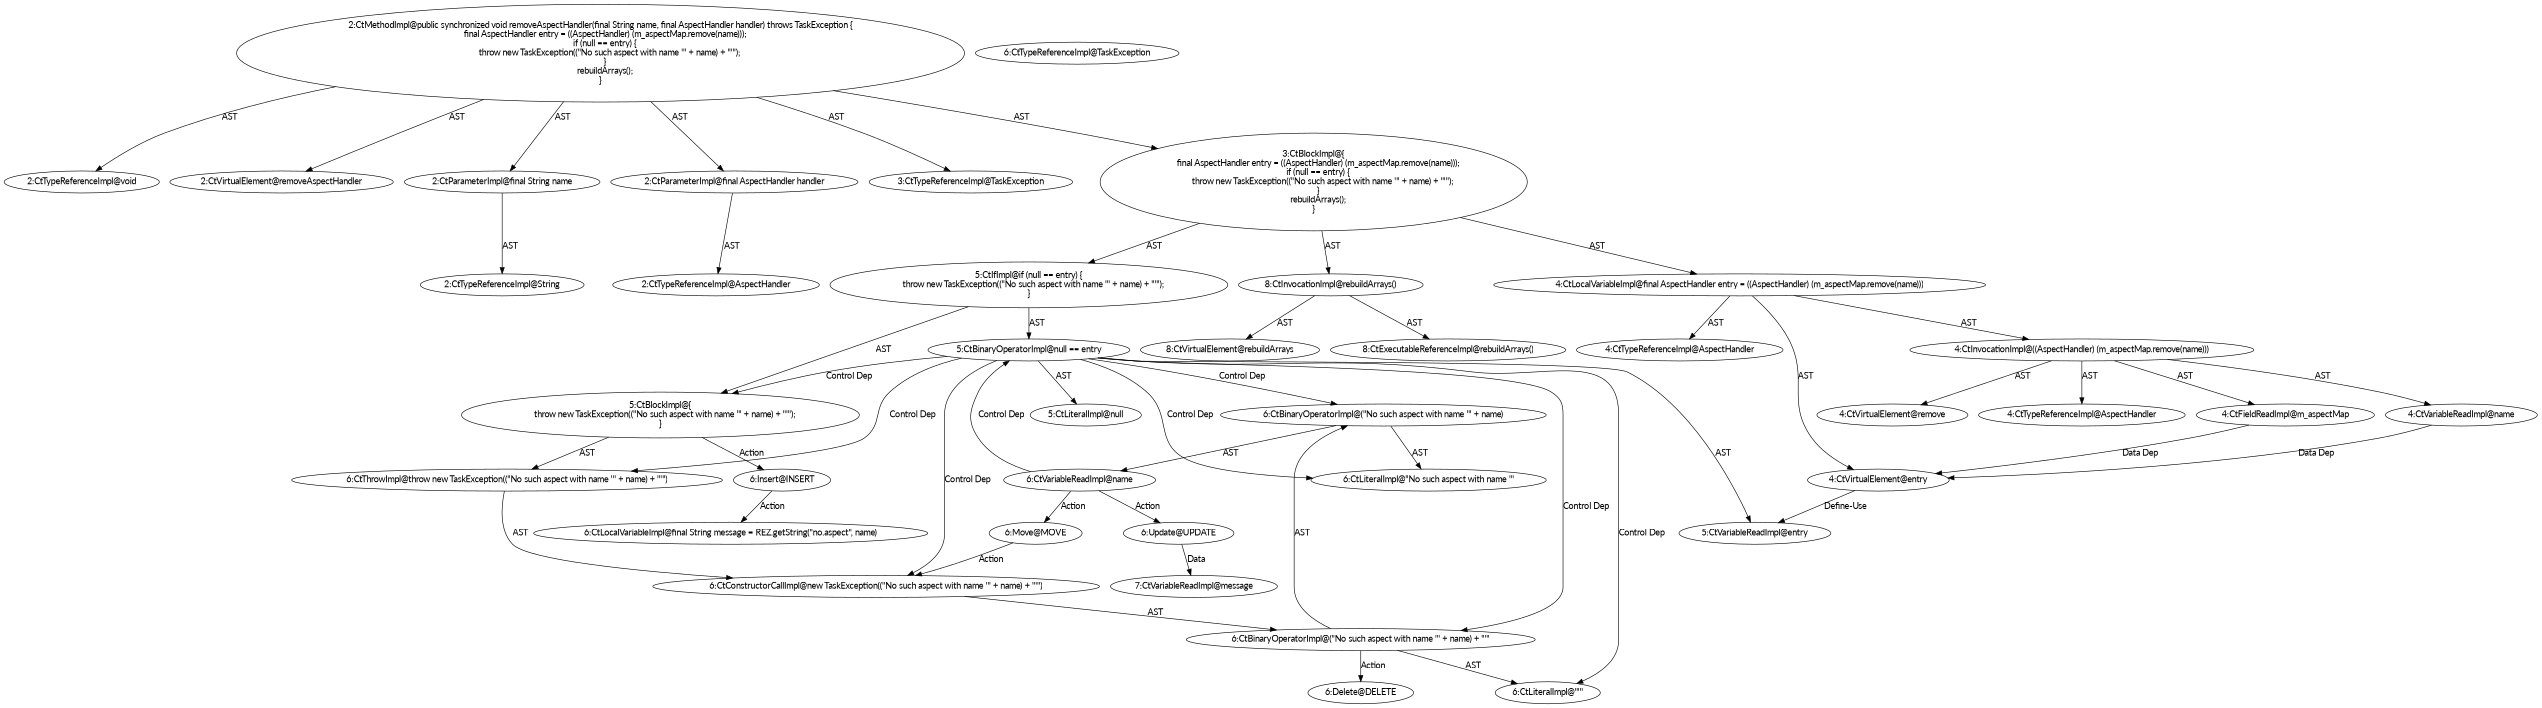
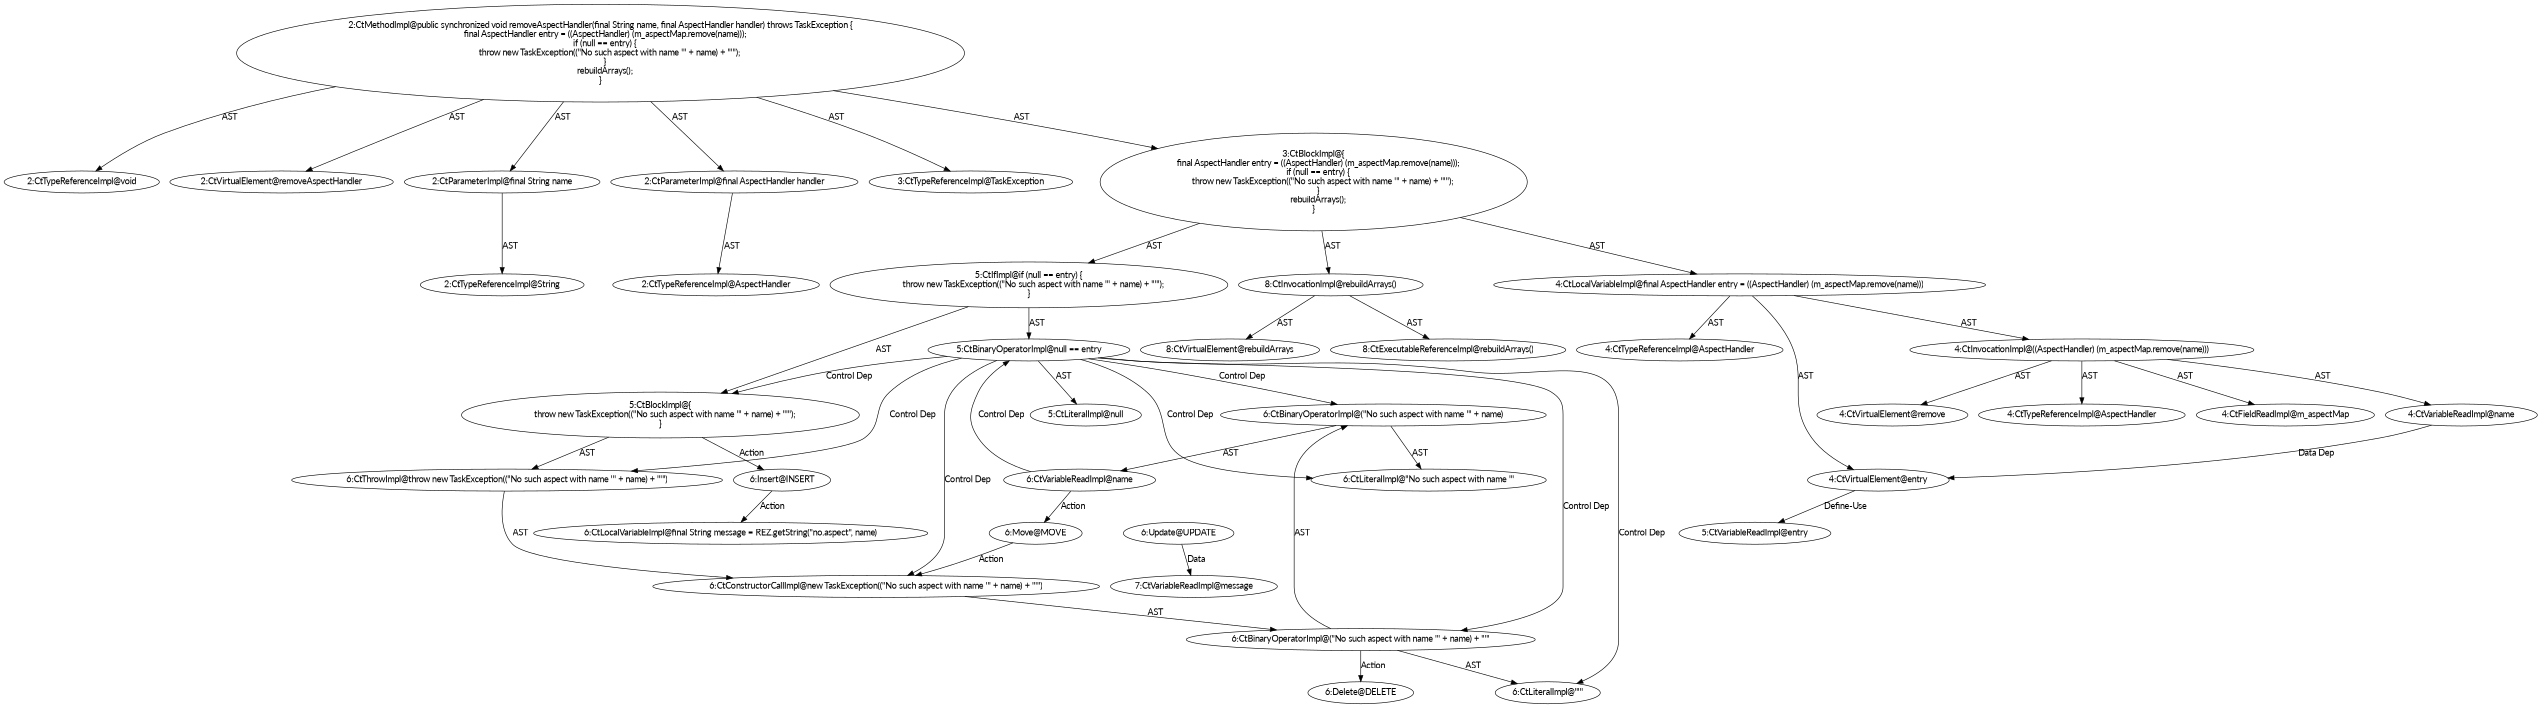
node "6:CtTypeReferenceImpl@TaskException": removed
edge "5:CtBinaryOperatorImpl@null == entry" -> "5:CtVariableReadImpl@entry": removed, label "AST"
edge "4:CtFieldReadImpl@m_aspectMap" -> "4:CtVirtualElement@entry": removed, label "Data Dep"
edge "6:CtVariableReadImpl@name" -> "6:Update@UPDATE": removed, label "Action"
